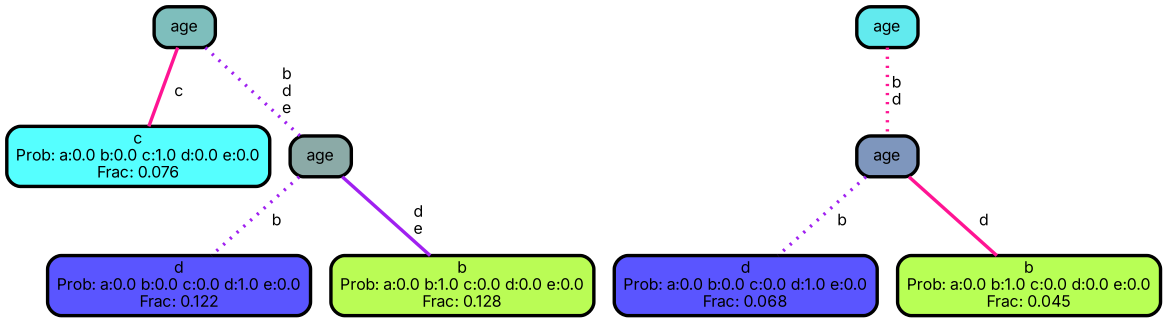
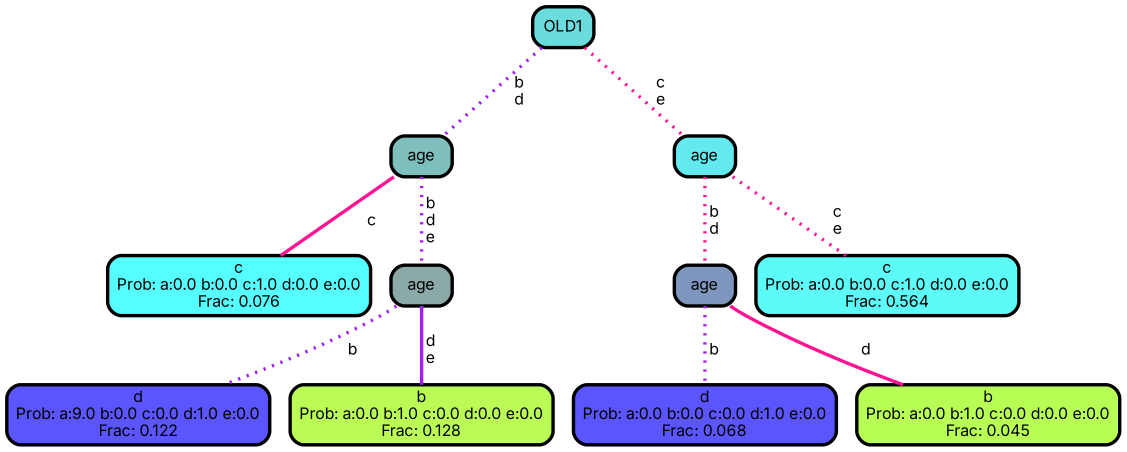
node "OLD1": added
node "d Prob: a:0.0 b:0.0 c:0.0 d:1.0 e:0.0 Frac: 0.122": label "d Prob: a:0.0 b:0.0 c:0.0 d:1.0 e:0.0 Frac: 0.122" -> "d Prob: a:9.0 b:0.0 c:0.0 d:1.0 e:0.0 Frac: 0.122"
node "c Prob: a:0.0 b:0.0 c:1.0 d:0.0 e:0.0 Frac: 0.564": added
